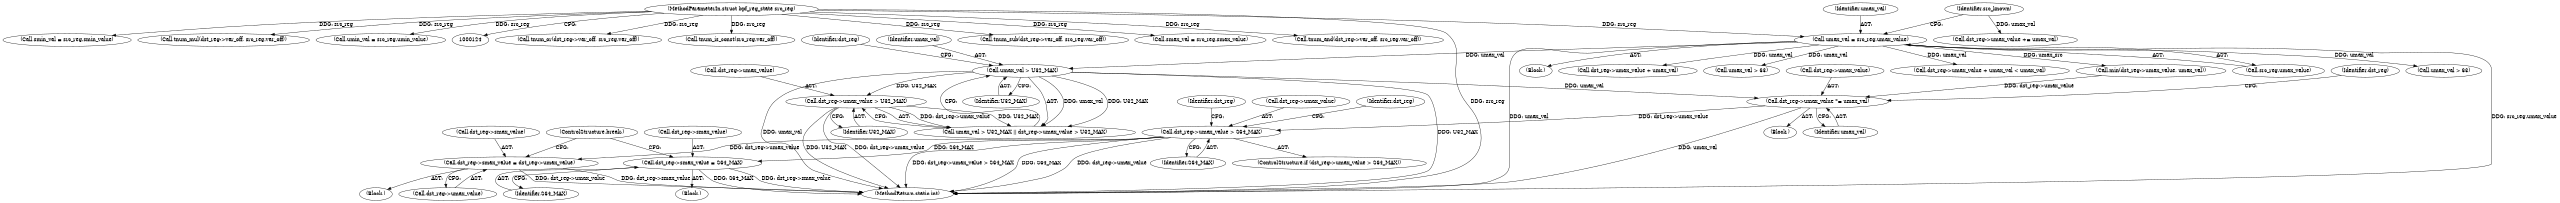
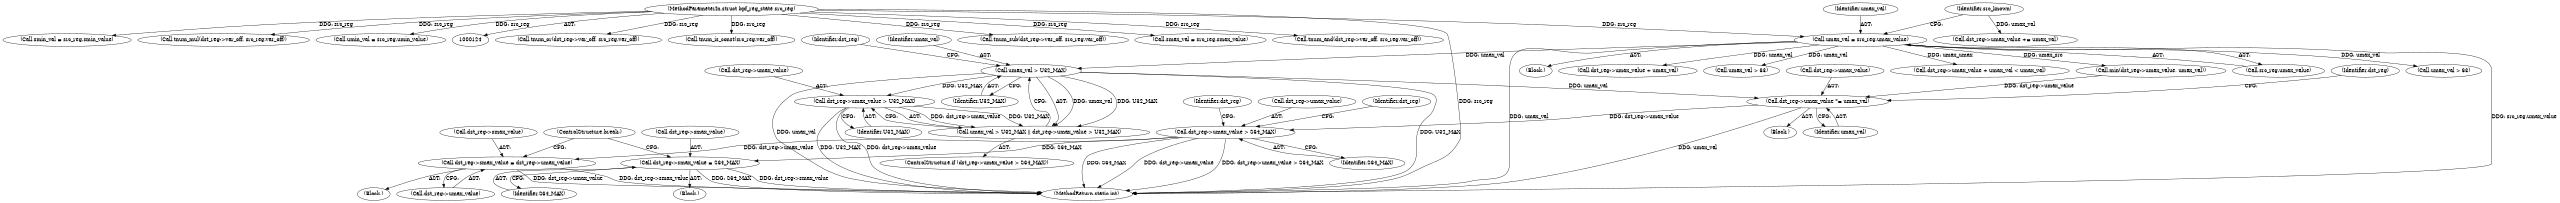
edge "(MethodParameterIn,struct bpf_reg_state src_reg)" -> "1000124": label "CFG: " -> "AST: "
edge "(Call,umax_val = src_reg.umax_value)" -> "(Call,dst_reg->umax_value + umax_val < umax_val)": label "DDG: umax_val" -> "DDG: umax_umax"
edge "(Call,dst_reg->umax_value > S64_MAX)" -> "(ControlStructure,if (dst_reg->umax_value > S64_MAX))": now "(Call,umax_val > U32_MAX || dst_reg->umax_value > U32_MAX)" -> "(ControlStructure,if (dst_reg->umax_value > S64_MAX))"
